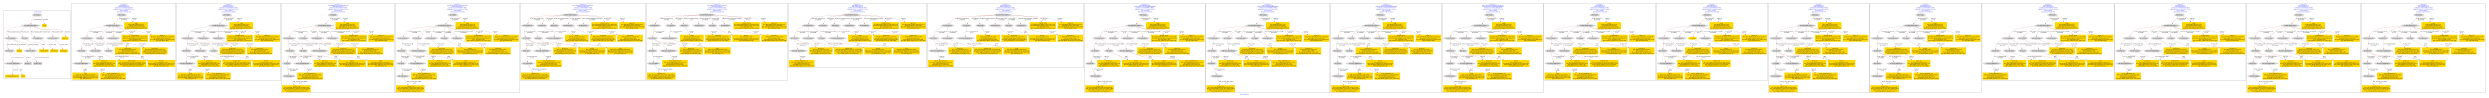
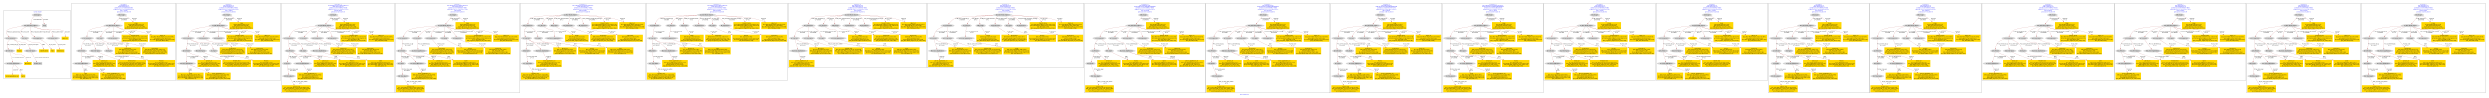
node "image": fillcolor gold -> lightgray
node "Provenance": label "Provenance" -> "Year"
node "person_uri": fillcolor lightgray -> gold
